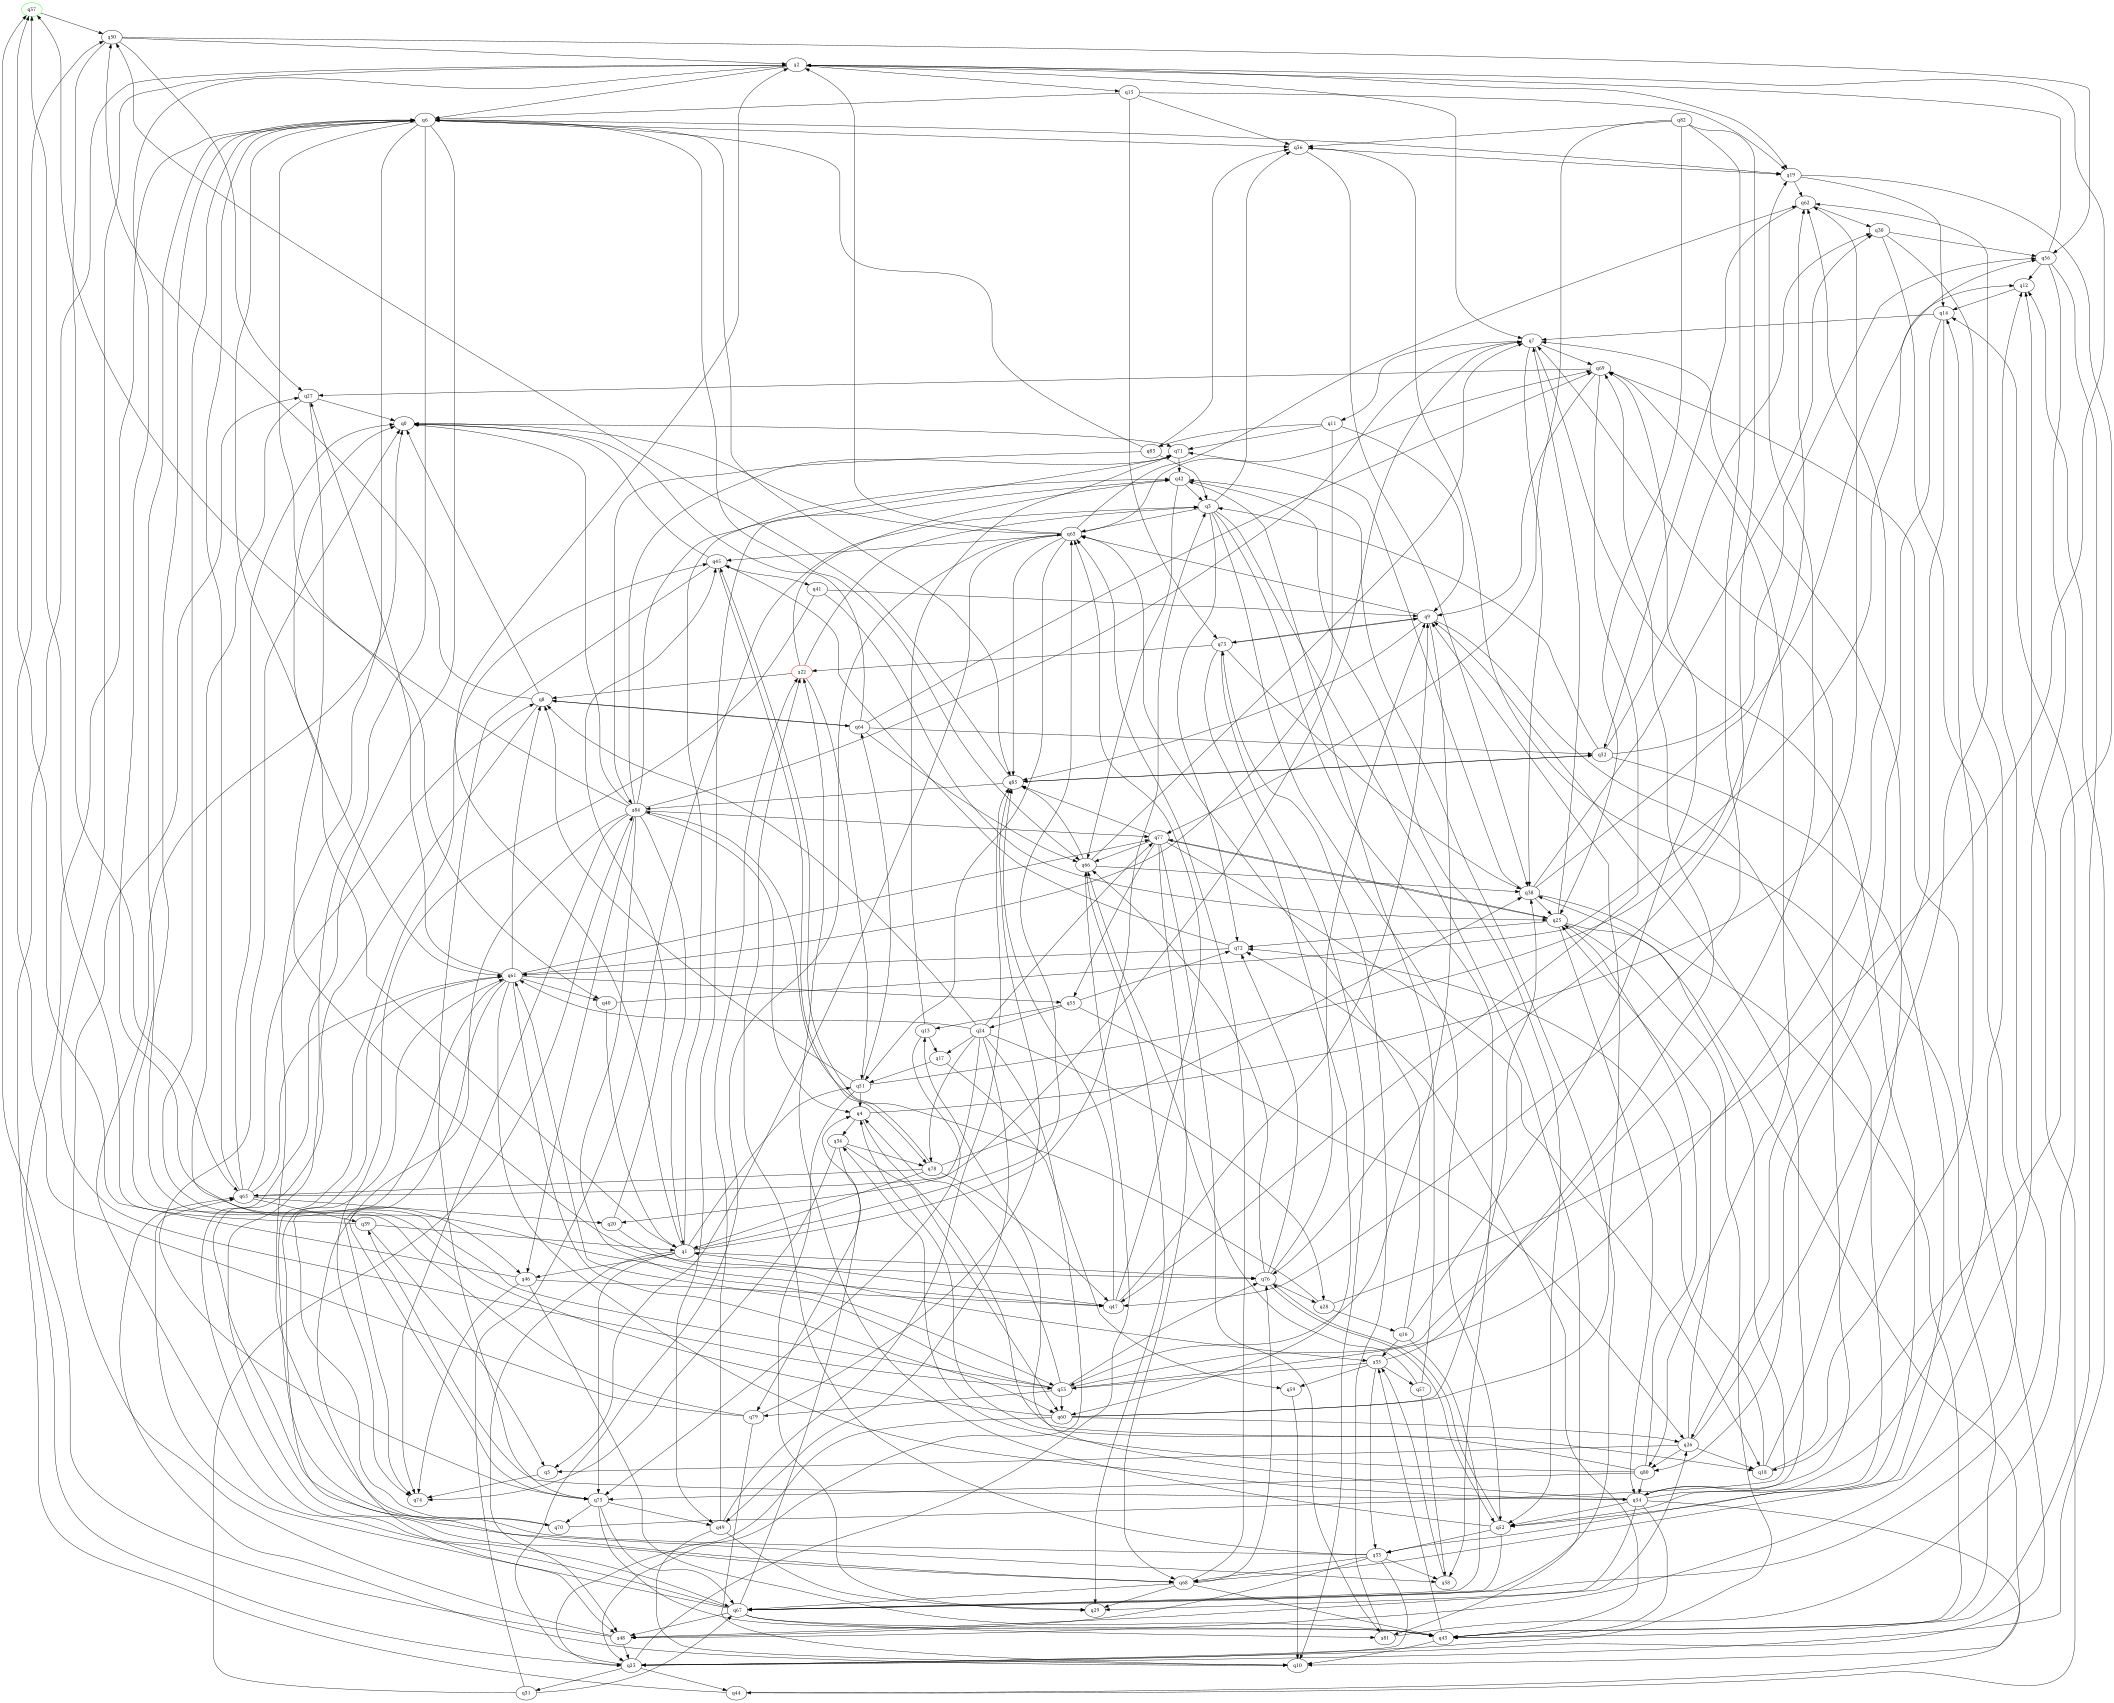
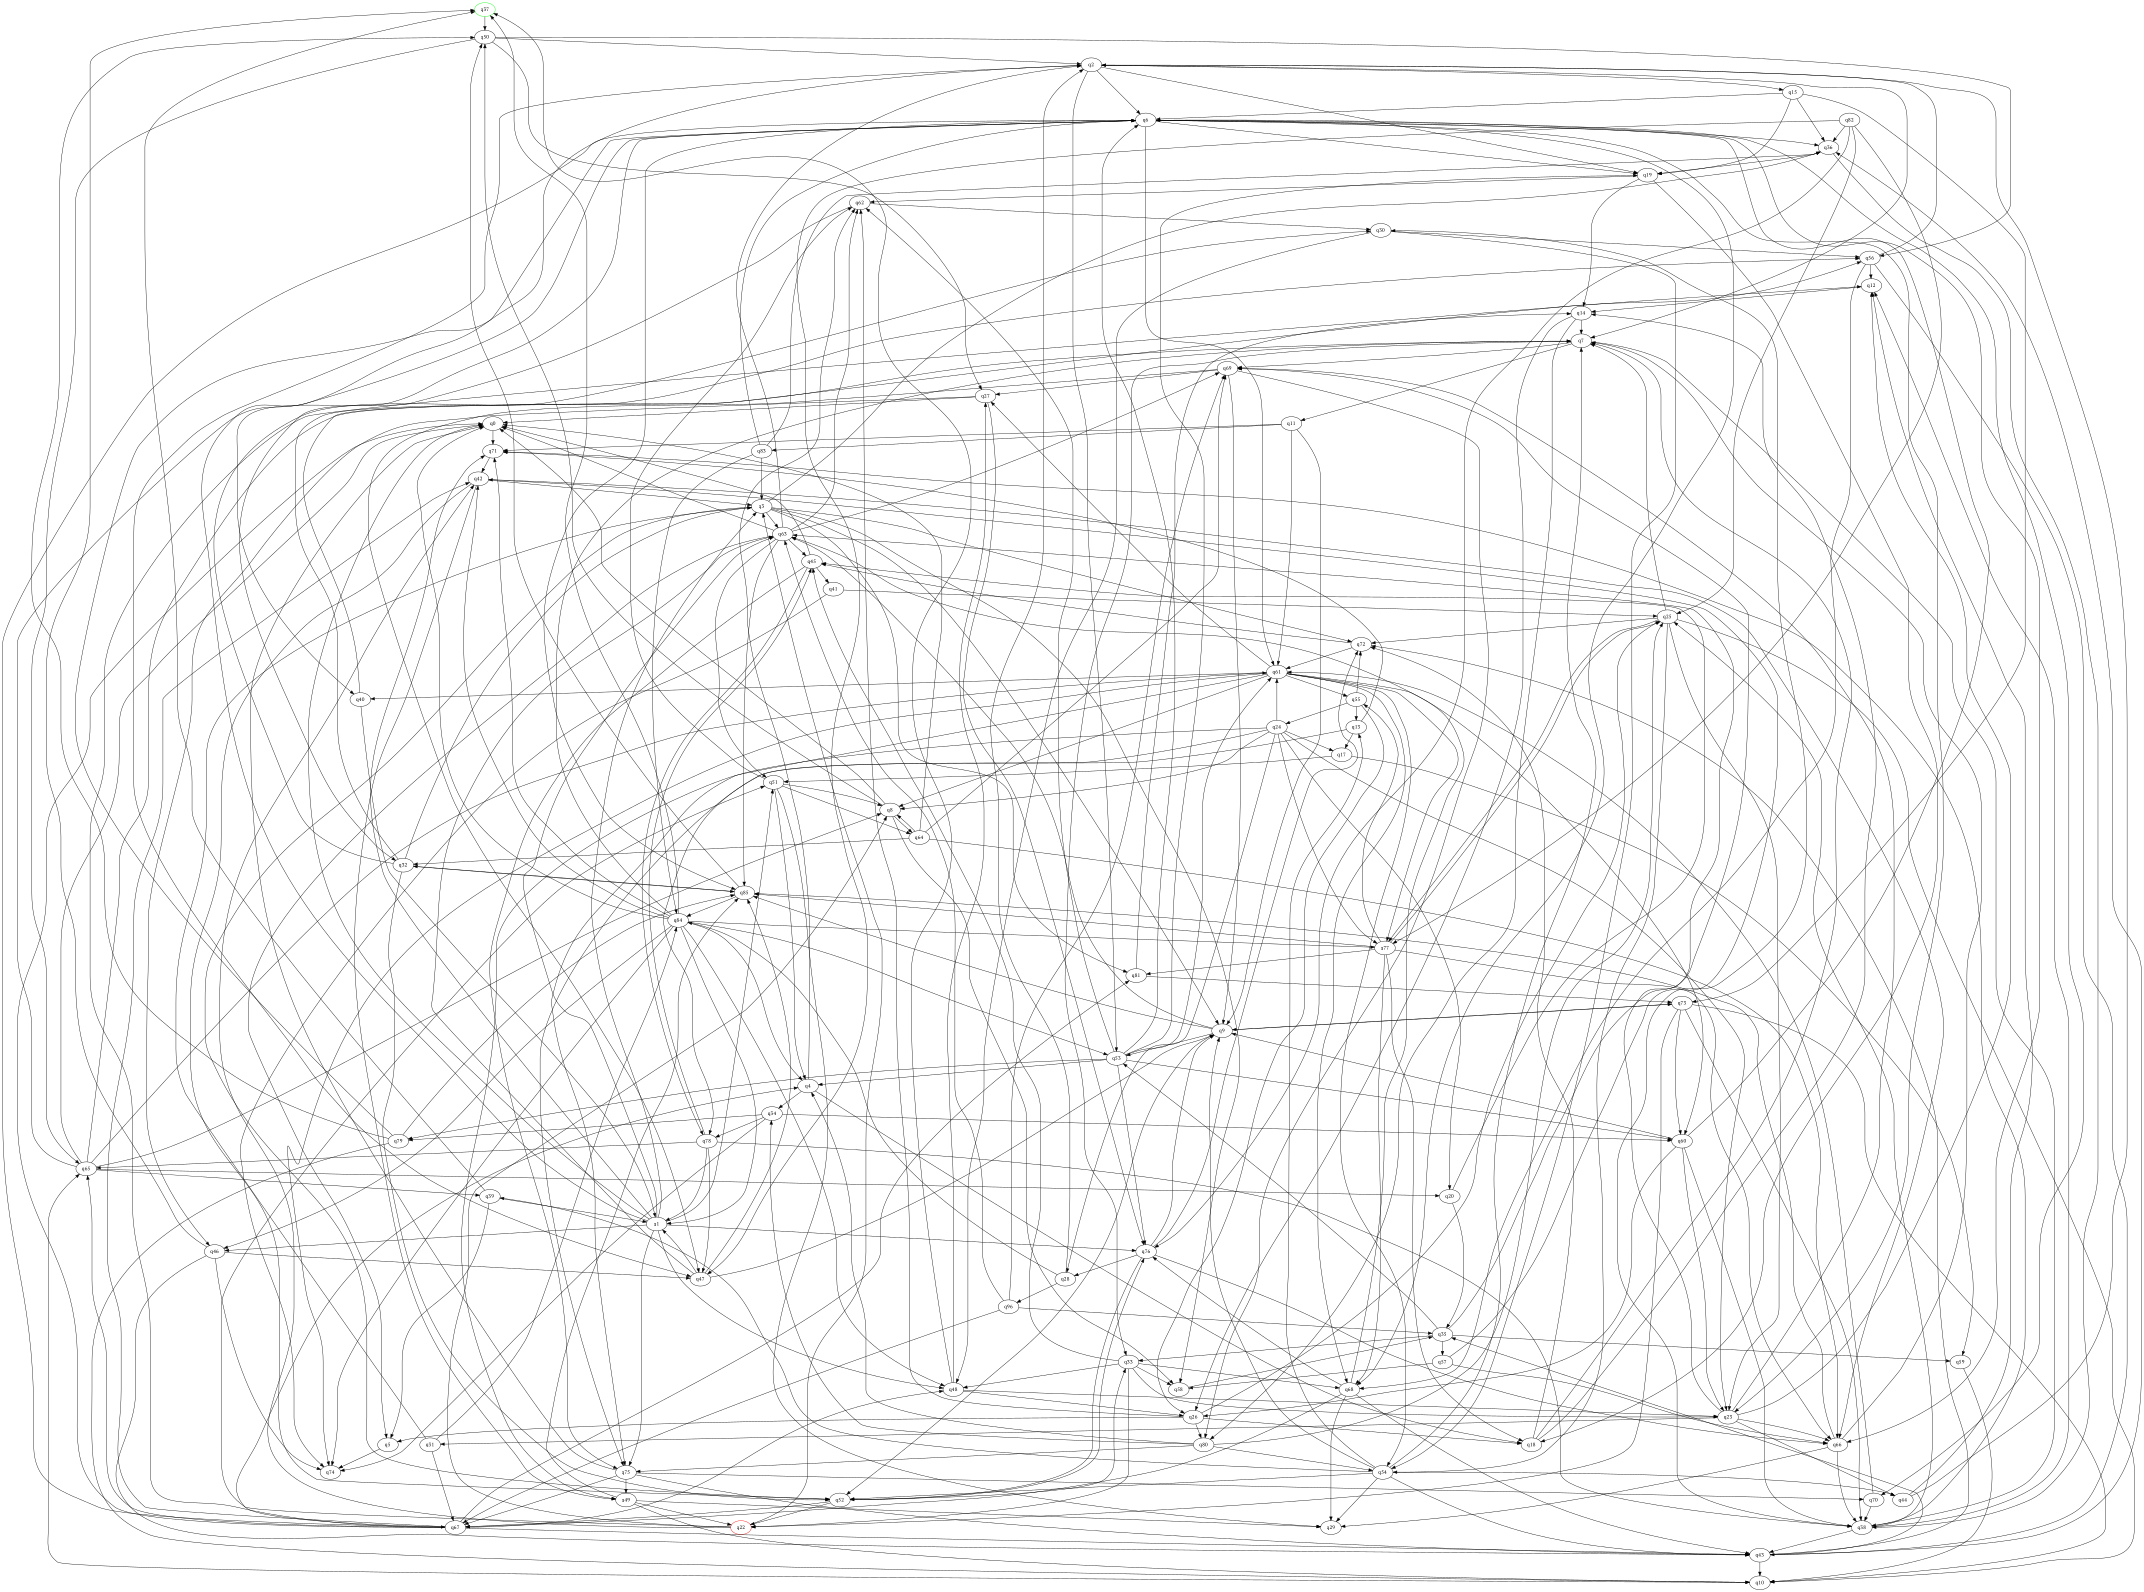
edge "q41" -> "q9": now "q3" -> "q9"
node "q16": label "q16" -> "q96"
